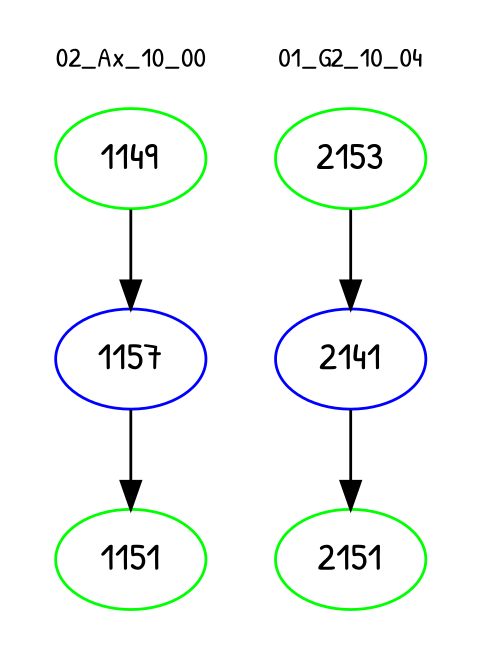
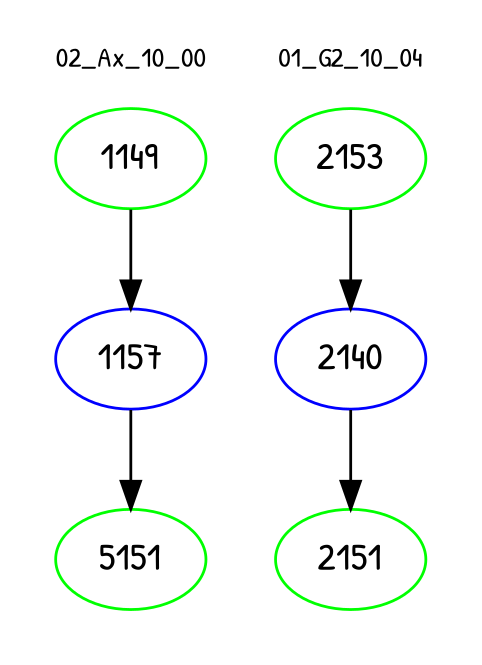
node "2141": label "2141" -> "2140"
node "1151": label "1151" -> "5151"
